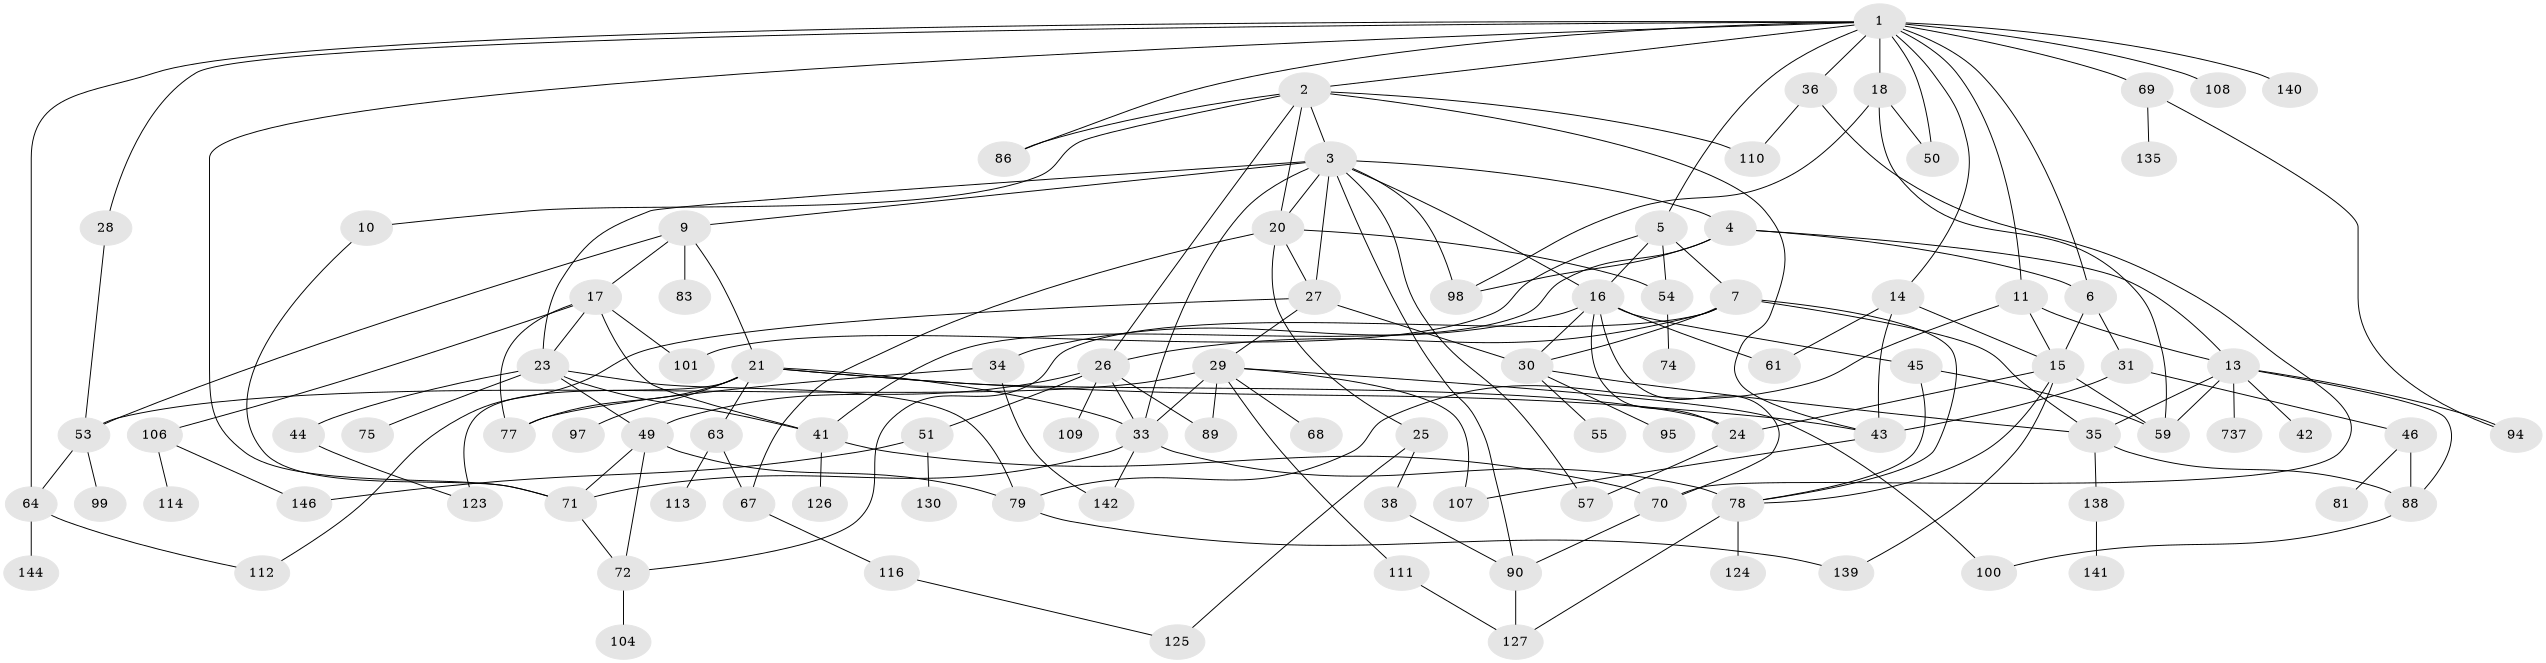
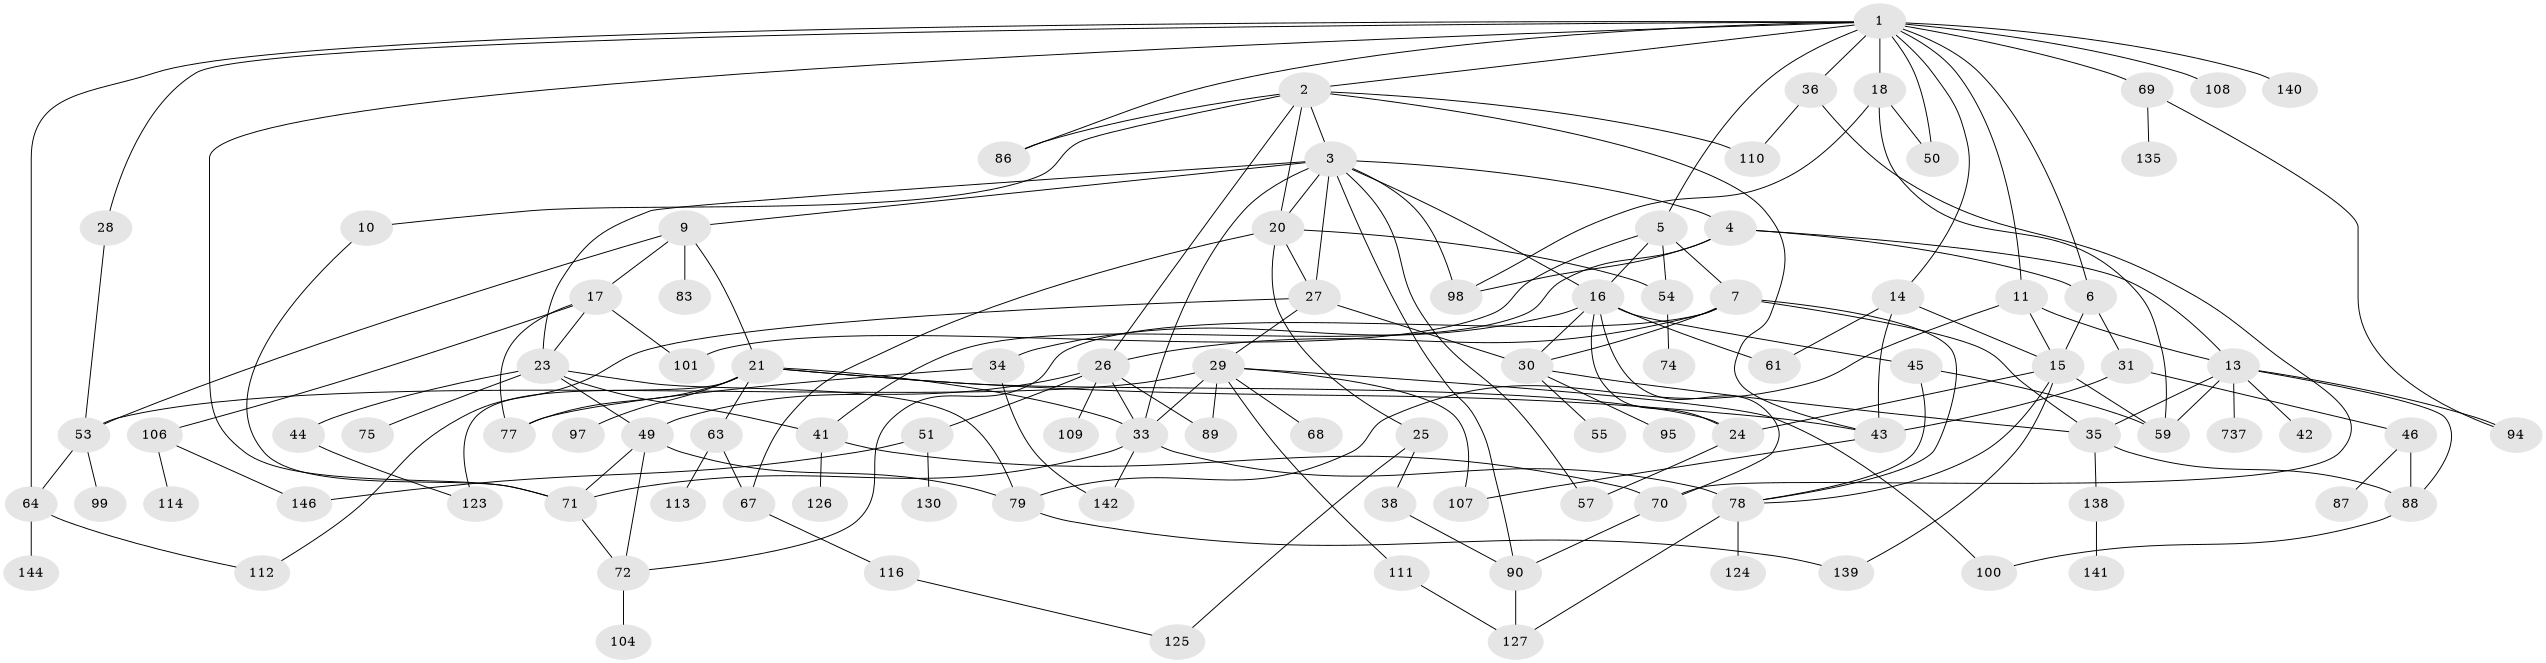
edge "17" -- "41": removed
node "81": label "81" -> "87"
